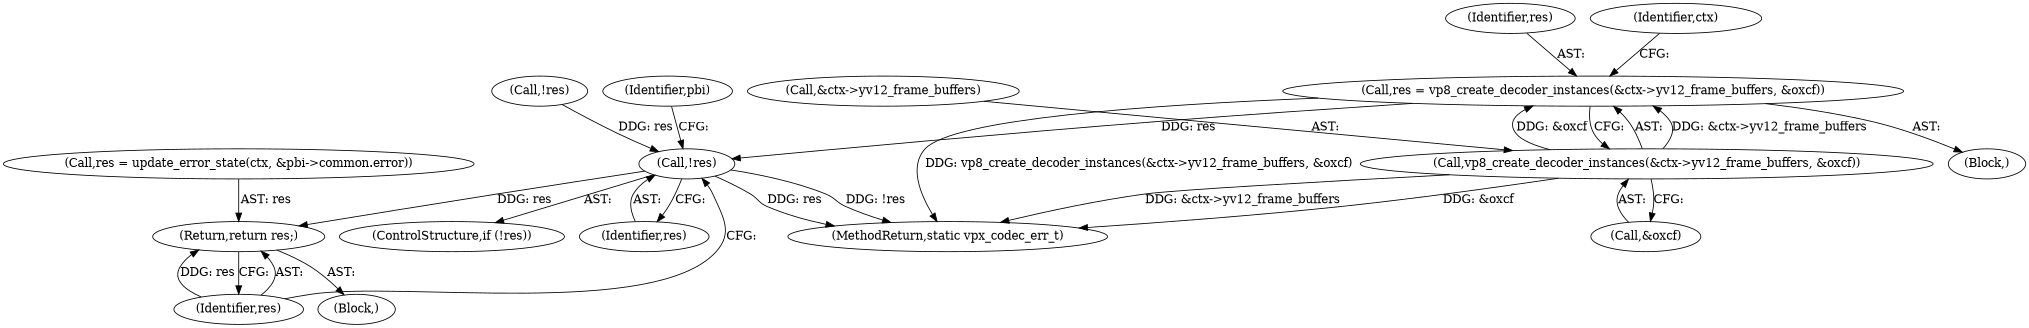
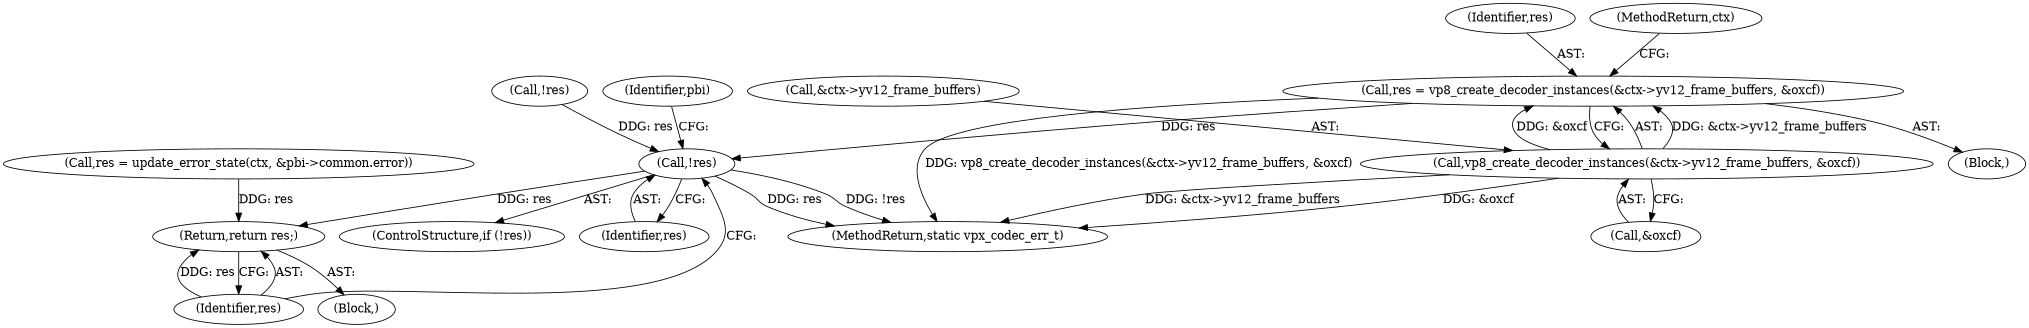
node "(Identifier,ctx)": label "(Identifier,ctx)" -> "(MethodReturn,ctx)"
edge "(Call,res = update_error_state(ctx, &pbi->common.error))" -> "(Return,return res;)": label "AST: res" -> "DDG: res"
